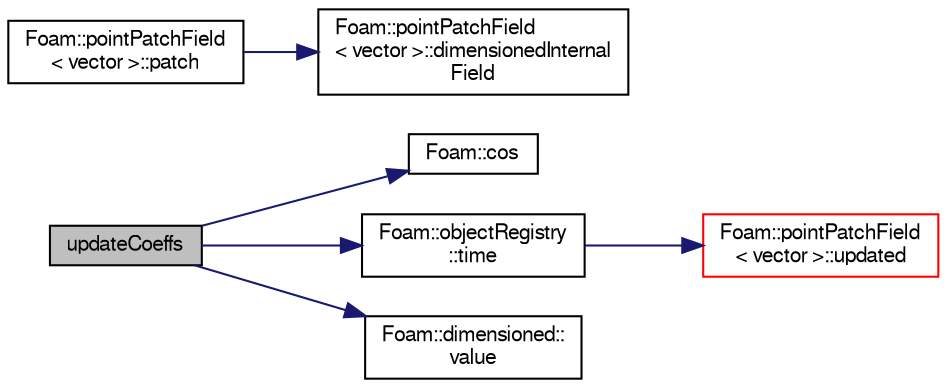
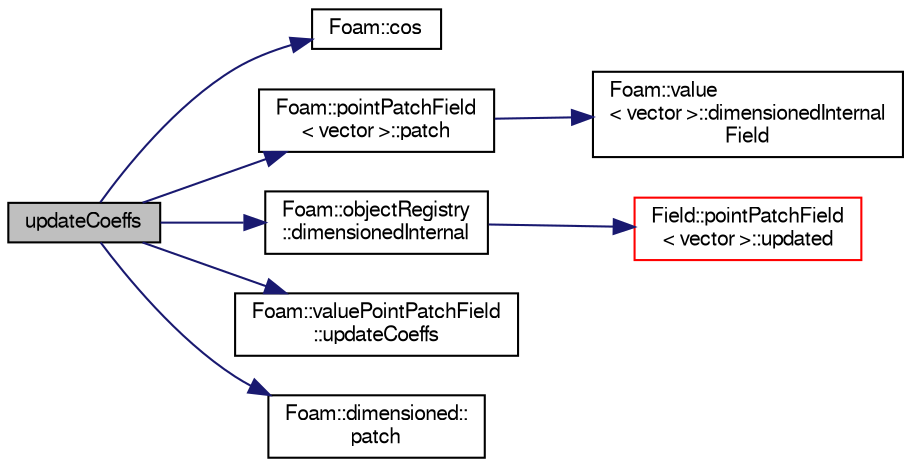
node "Foam::pointPatchField < vector >::dimensionedInternal Field": label "Foam::pointPatchField < vector >::dimensionedInternal Field" -> "Foam::value < vector >::dimensionedInternal Field"
edge "updateCoeffs" -> "Foam::pointPatchField < vector >::patch": added
node "Foam::objectRegistry ::time": label "Foam::objectRegistry ::time" -> "Foam::objectRegistry ::dimensionedInternal"
node "Foam::pointPatchField < vector >::updated": label "Foam::pointPatchField < vector >::updated" -> "Field::pointPatchField < vector >::updated"
node "Foam::valuePointPatchField ::updateCoeffs": added
node "Foam::dimensioned:: value": label "Foam::dimensioned:: value" -> "Foam::dimensioned:: patch"
